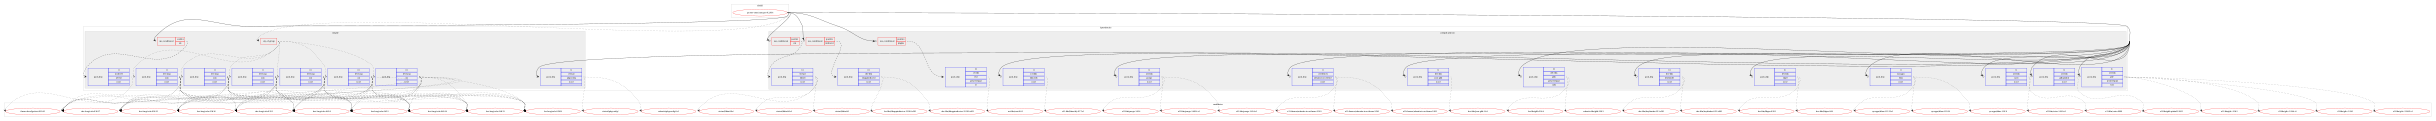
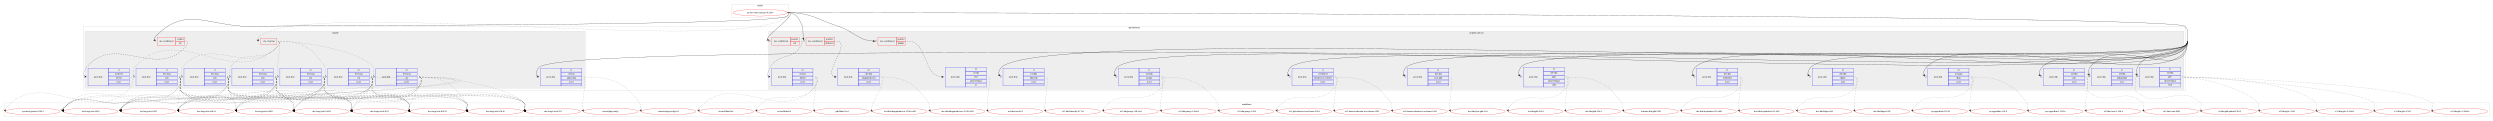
node "theme-devel/gettext-0.19.8.1": label "theme-devel/gettext-0.19.8.1" -> "sys-devel/gettext-0.19.8.1"
node "virtual/libintl-0-r2": label "virtual/libintl-0-r2" -> "gdk/libintl-0-r2"
node "x11-themes/adwaita-icon-theme-3.24.0": label "x11-themes/adwaita-icon-theme-3.24.0" -> "x11-gtk/adwaita-icon-theme-3.24.0"
node "dev-libs/glib-2.58.2": added
